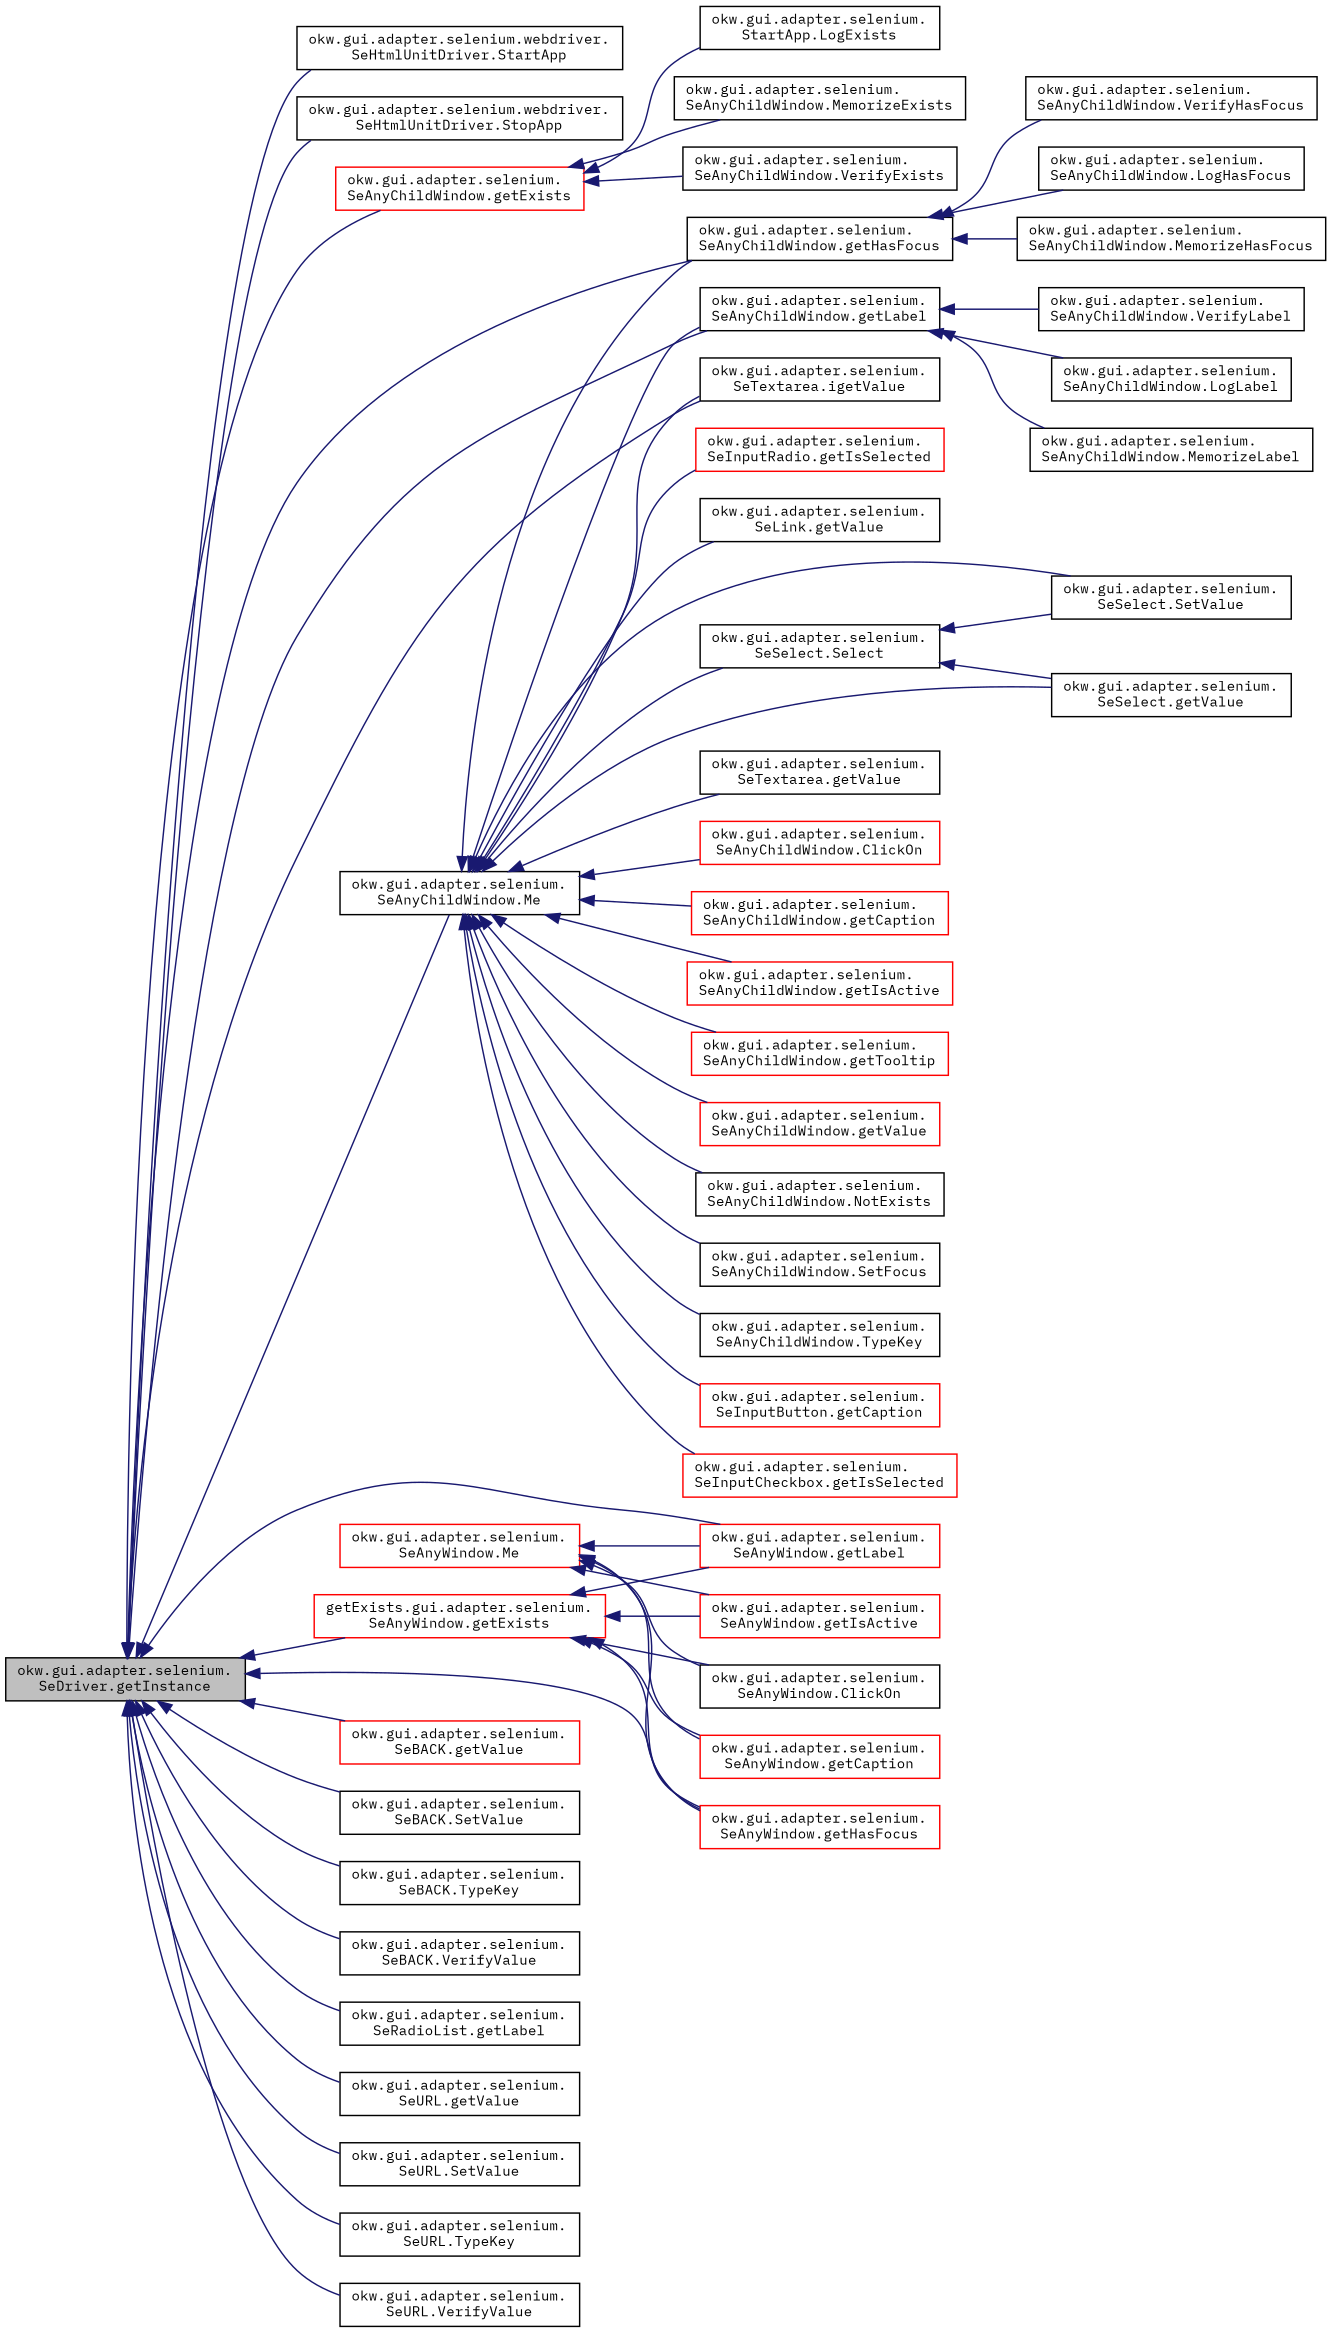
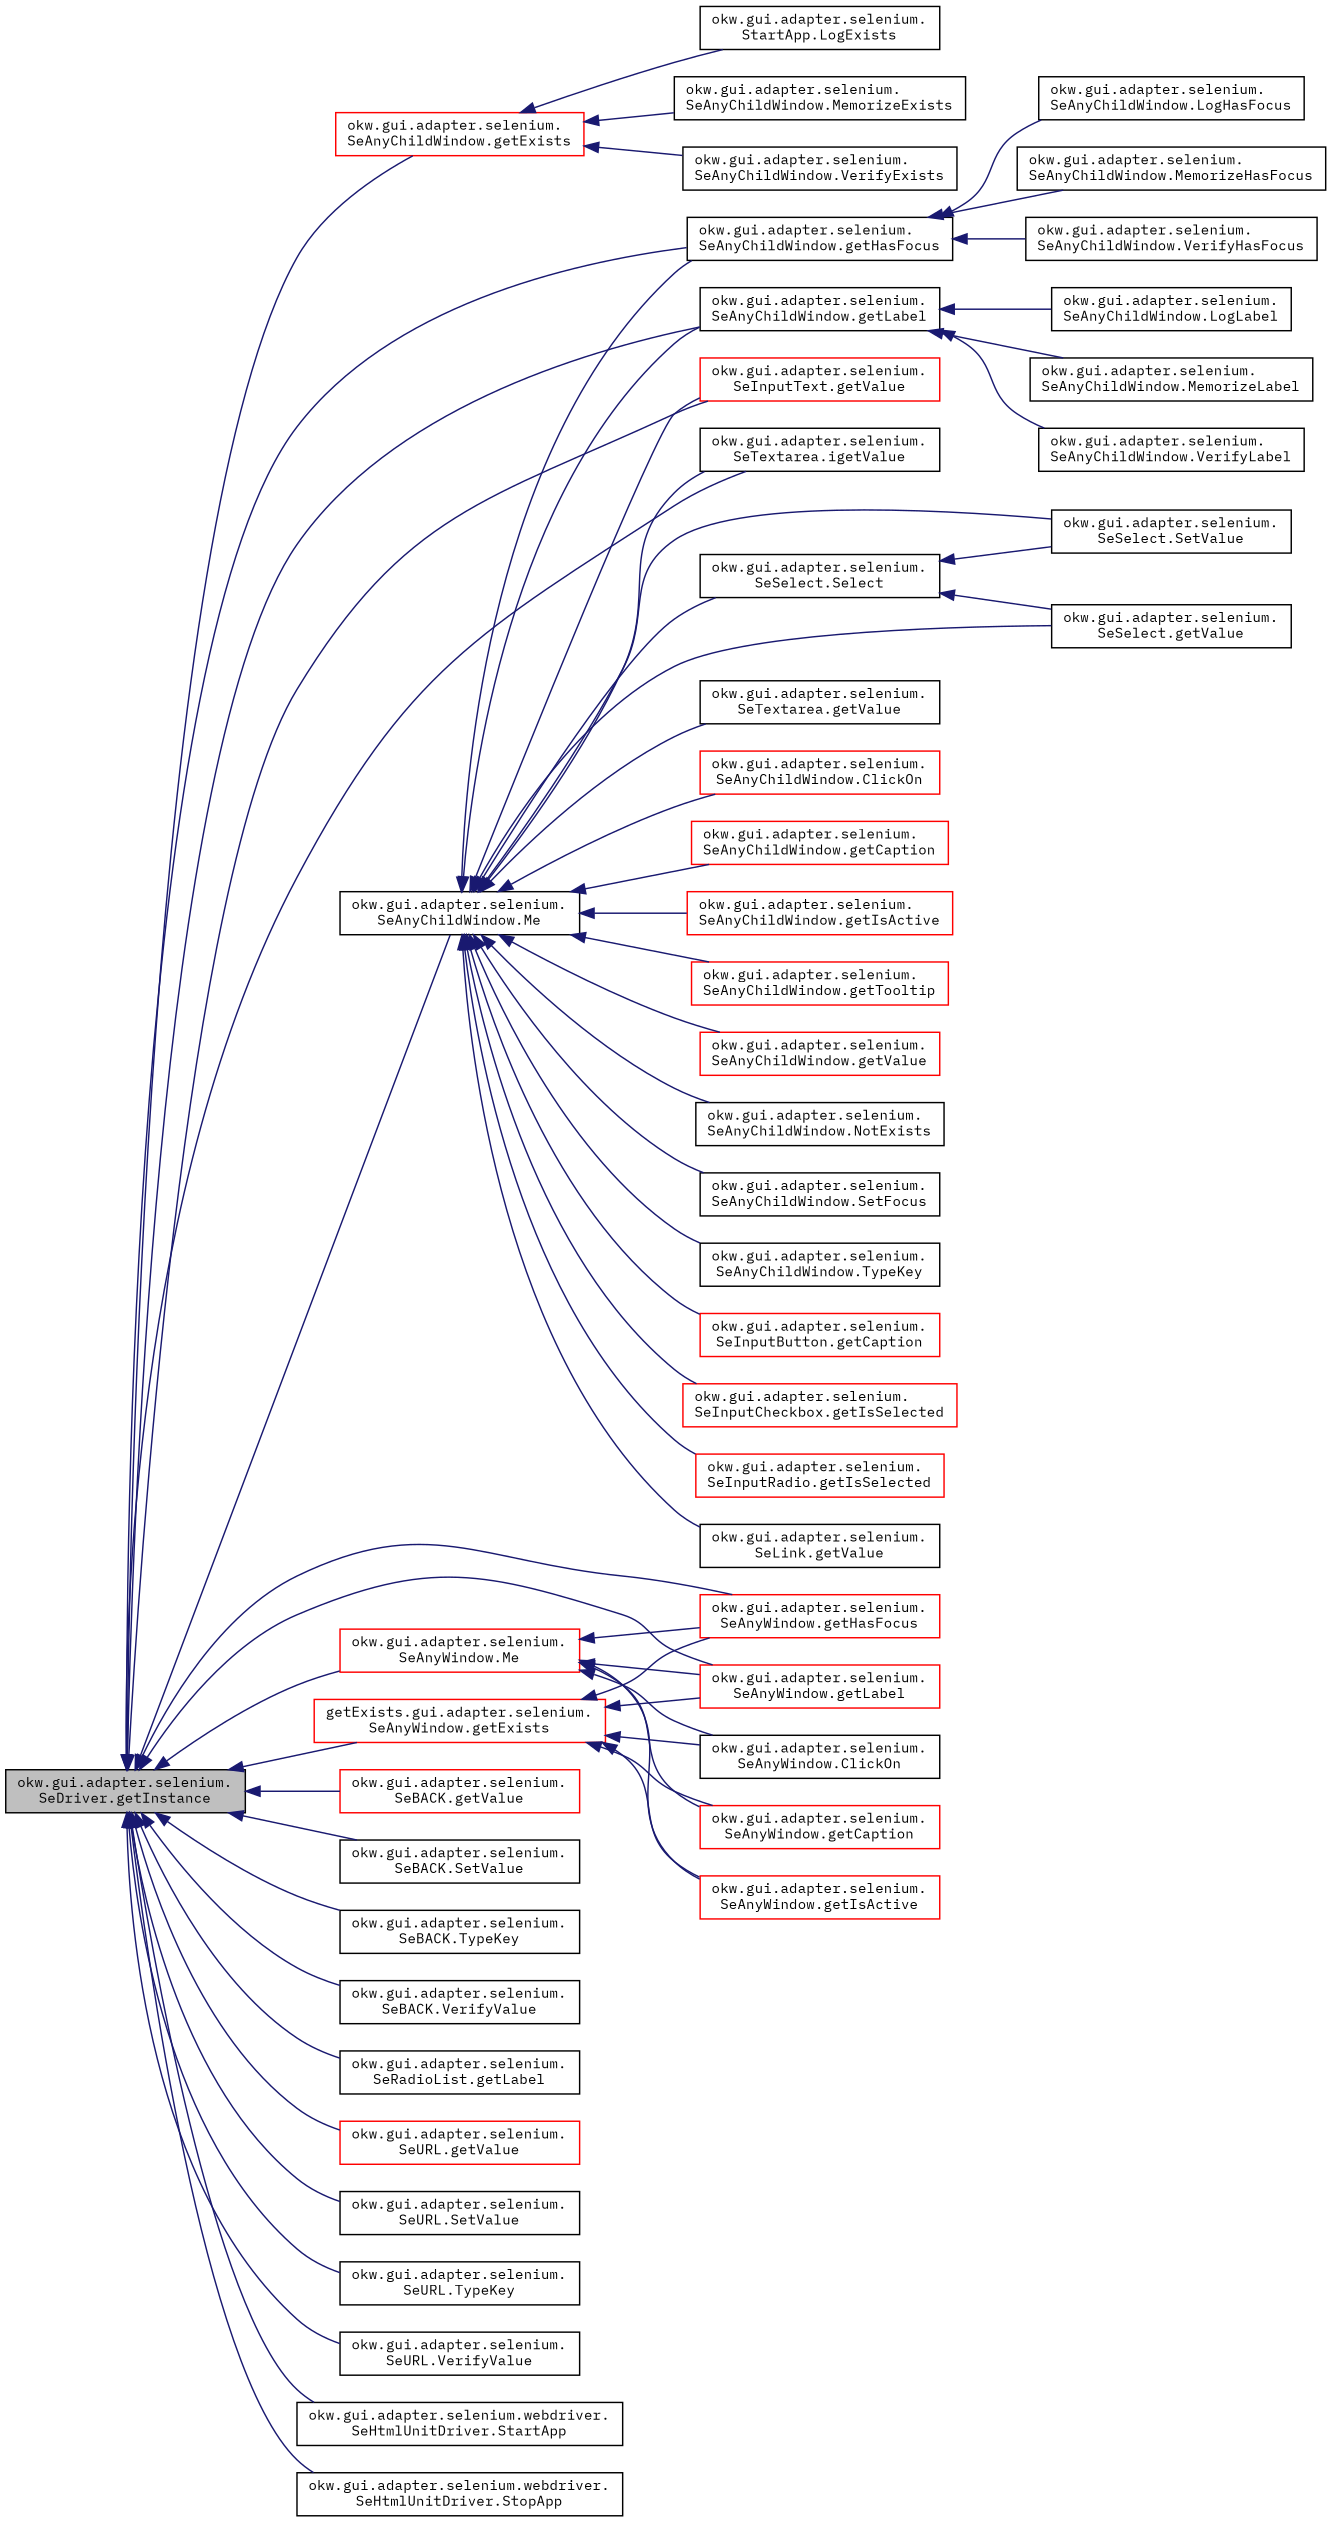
node "okw.gui.adapter.selenium. SeInputText.getValue": added
edge "okw.gui.adapter.selenium. SeAnyWindow.Me" -> "okw.gui.adapter.selenium. SeDriver.getInstance": added
node "okw.gui.adapter.selenium. SeURL.getValue": color black -> red
